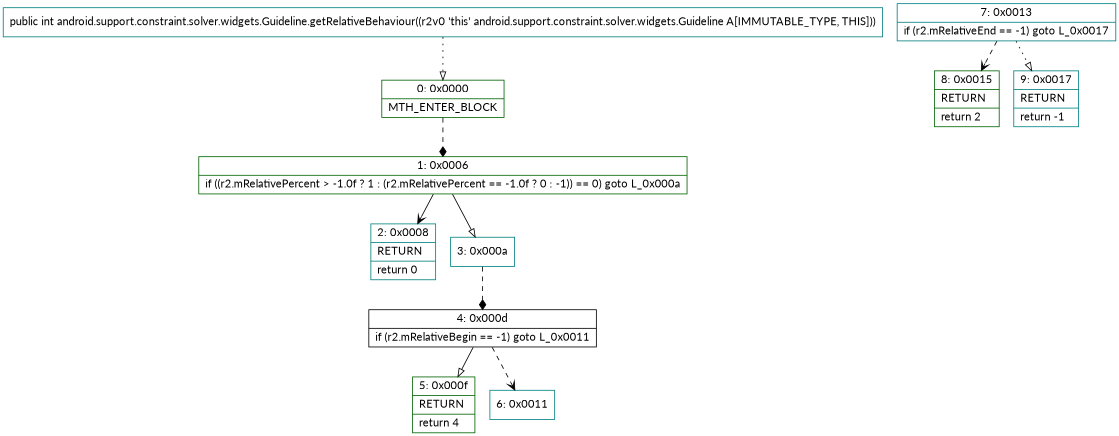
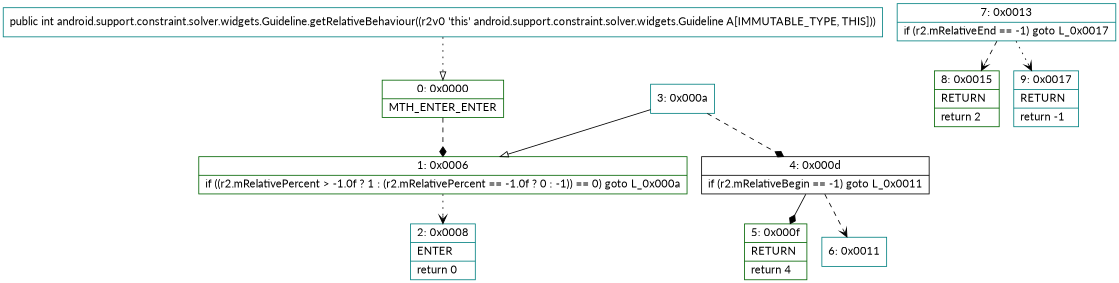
edge "7: 0x0013" -> "9: 0x0017": arrowhead onormal -> vee
node "0: 0x0000": text "MTH_ENTER_BLOCK" -> "MTH_ENTER_ENTER"
edge "1: 0x0006" -> "2: 0x0008": style solid -> dotted
edge "1: 0x0006" -> "3: 0x000a": reversed
node "2: 0x0008": text "RETURN" -> "ENTER"
edge "4: 0x000d" -> "5: 0x000f": arrowhead onormal -> diamond
